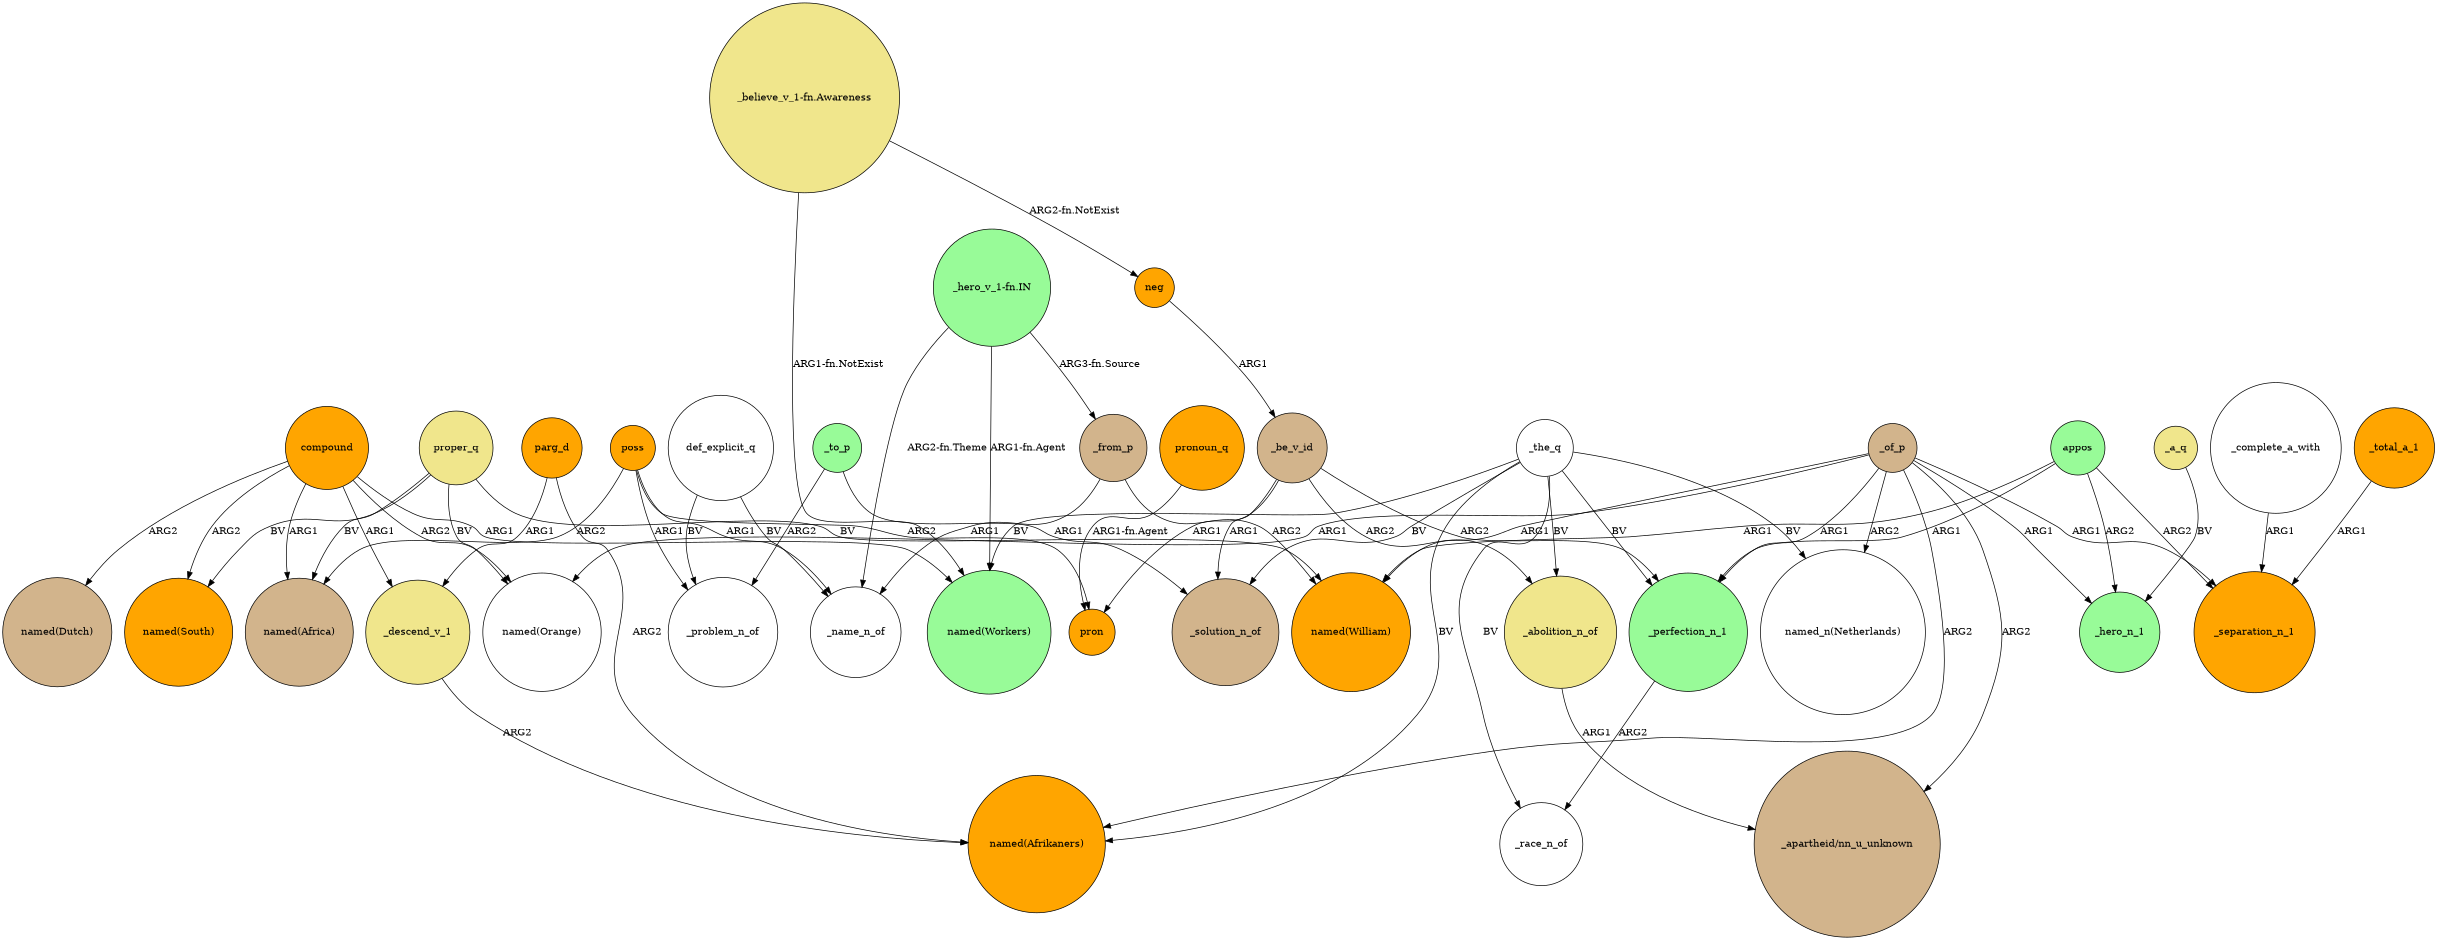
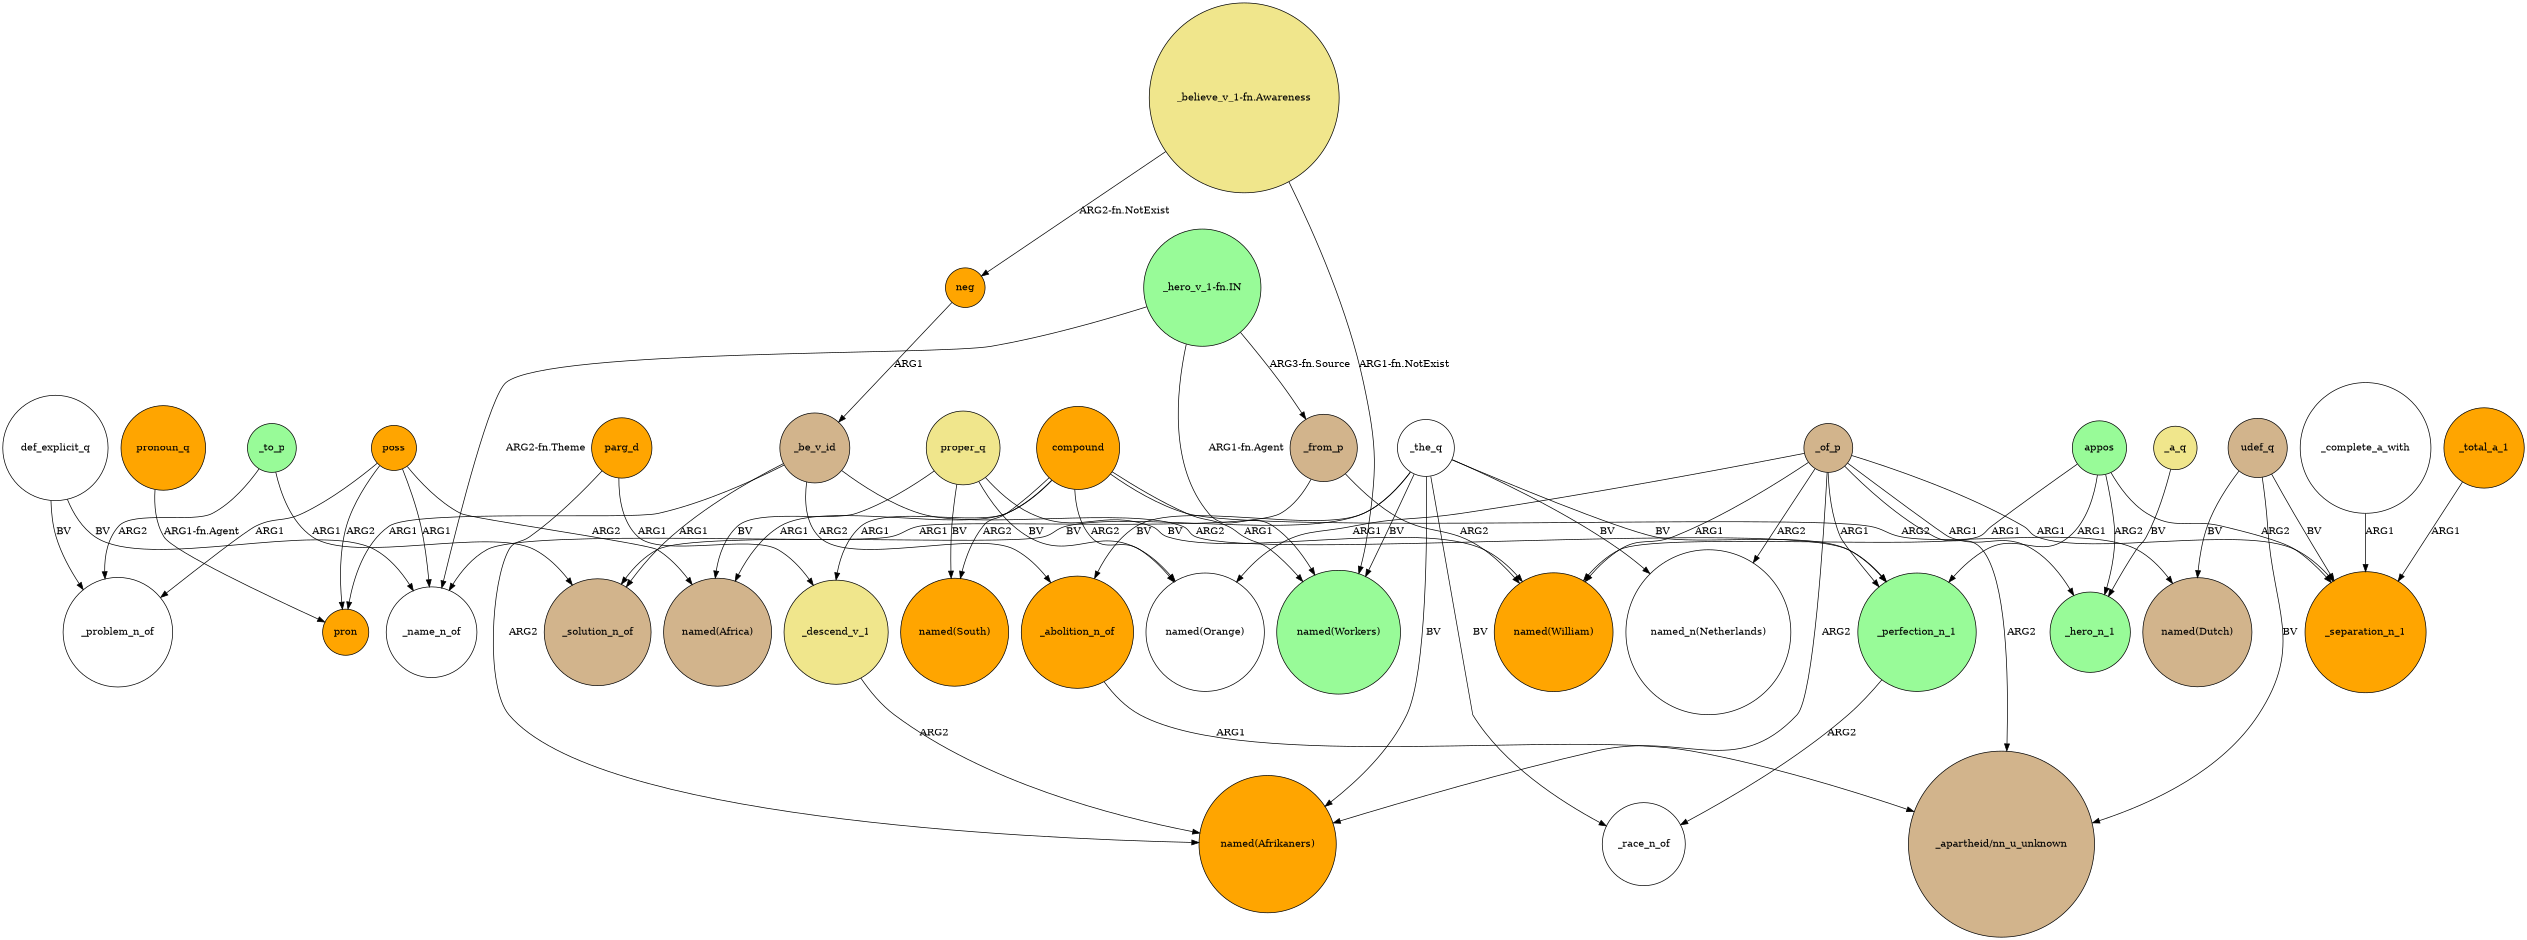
node "udef_q": added
node "_abolition_n_of": fillcolor khaki -> orange
